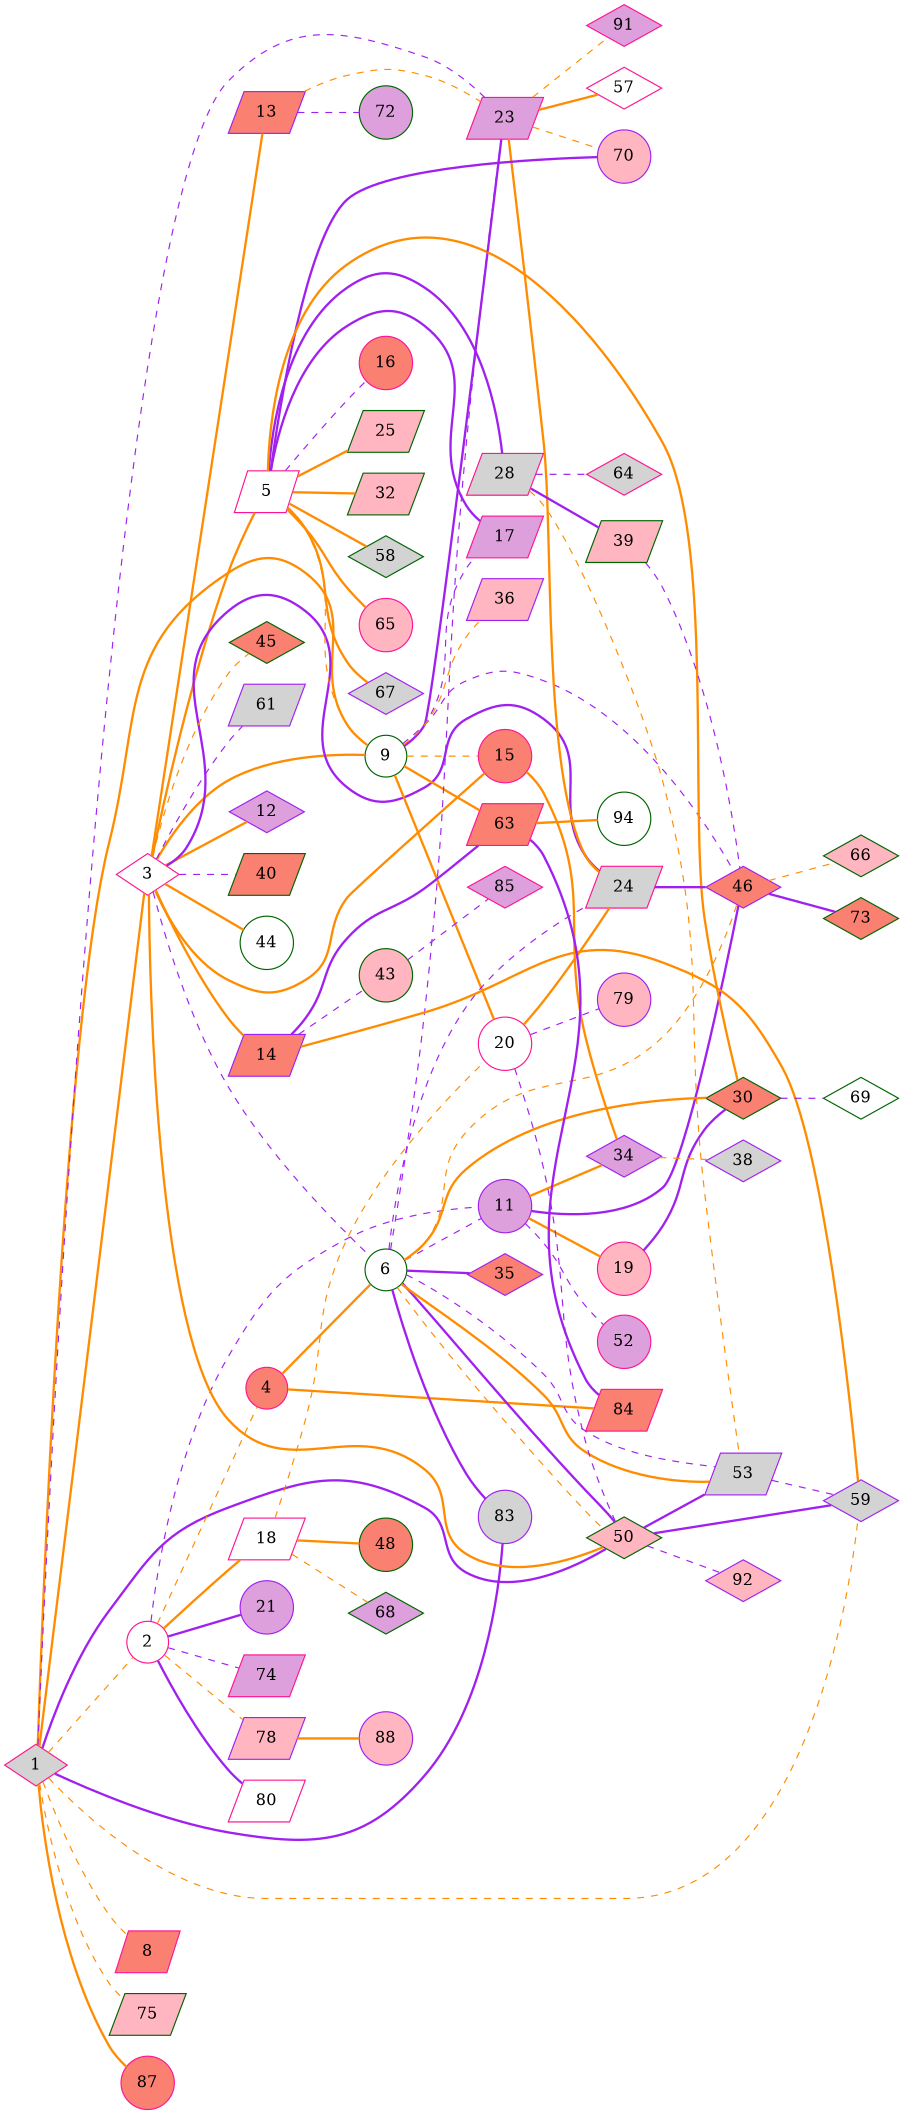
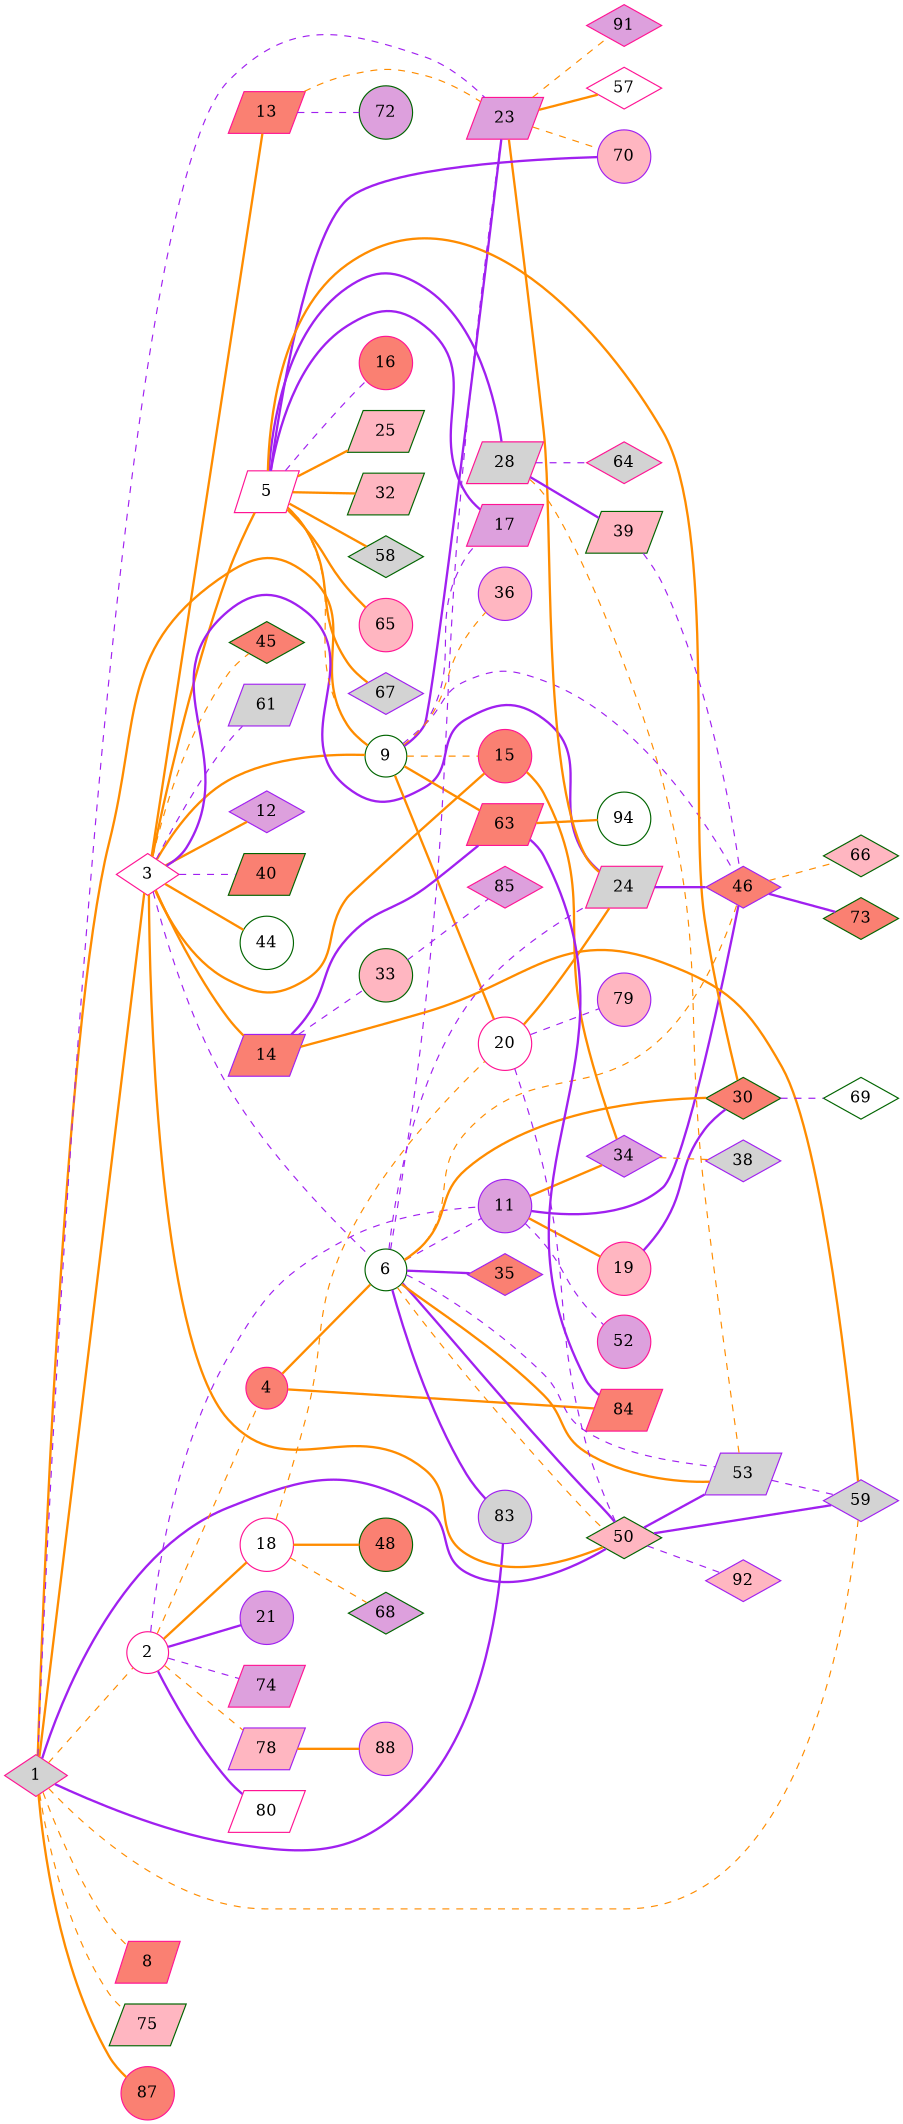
node "13": color purple -> deeppink
node "36": shape parallelogram -> circle
node "43": label "43" -> "33"
node "18": shape parallelogram -> circle
